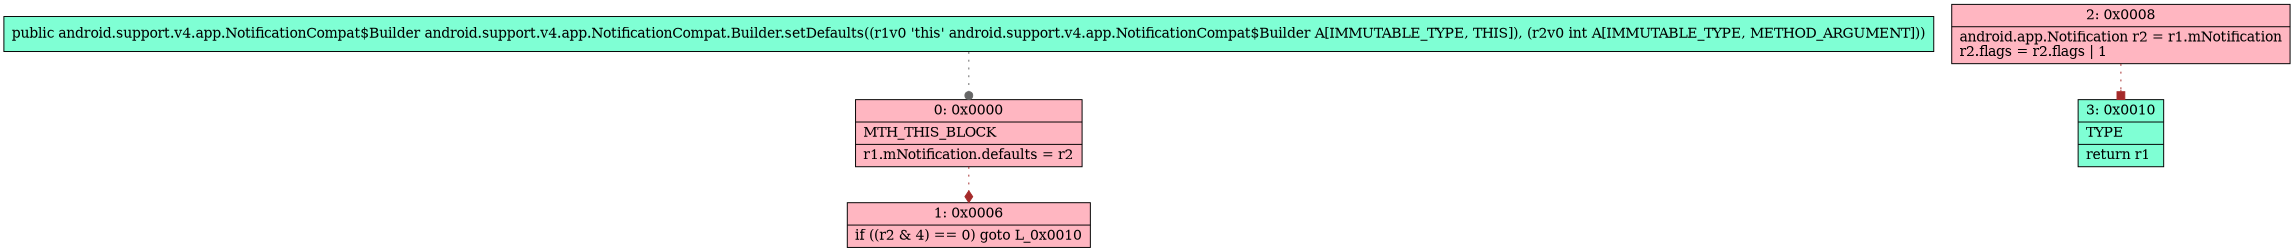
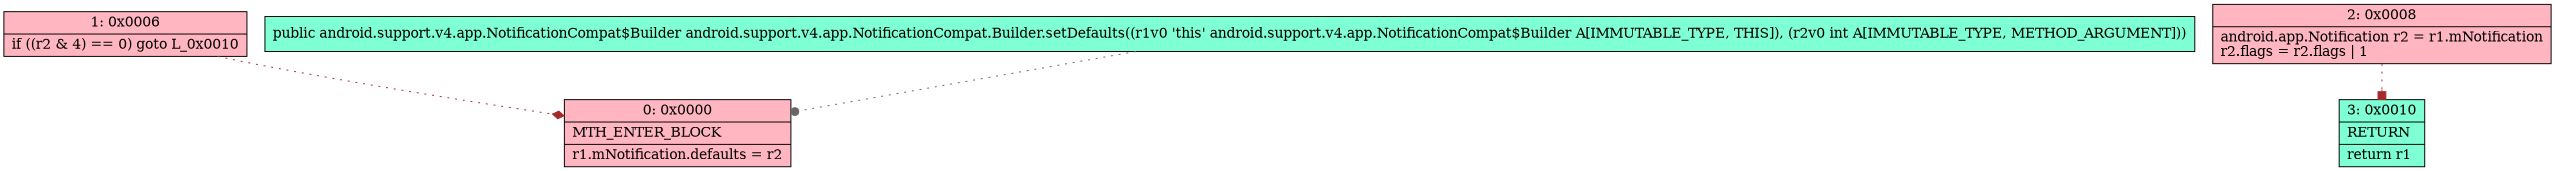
node "0: 0x0000": text "MTH_THIS_BLOCK" -> "MTH_ENTER_BLOCK"
node "3: 0x0010": text "TYPE" -> "RETURN"
edge "0: 0x0000" -> "1: 0x0006": reversed
